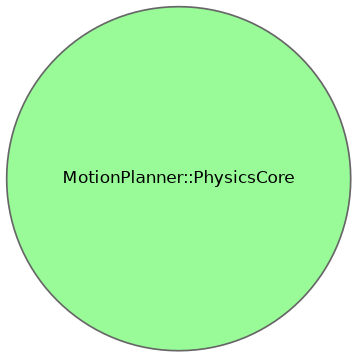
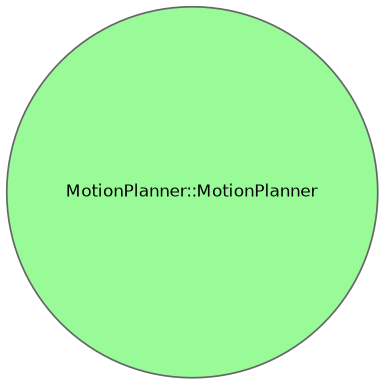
node "MotionPlanner::PhysicsCore": label "MotionPlanner::PhysicsCore" -> "MotionPlanner::MotionPlanner"
